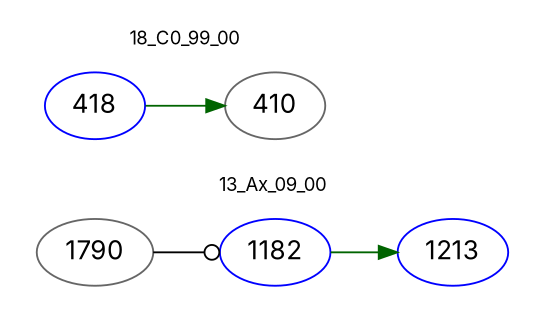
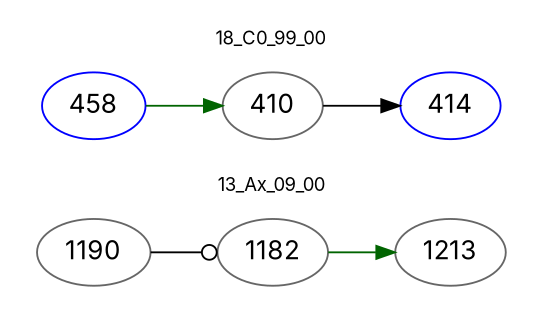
node "418": label "418" -> "458"
node "414": added
node "1790": label "1790" -> "1190"
node "1182": color blue -> gray40
node "1213": color blue -> gray40
